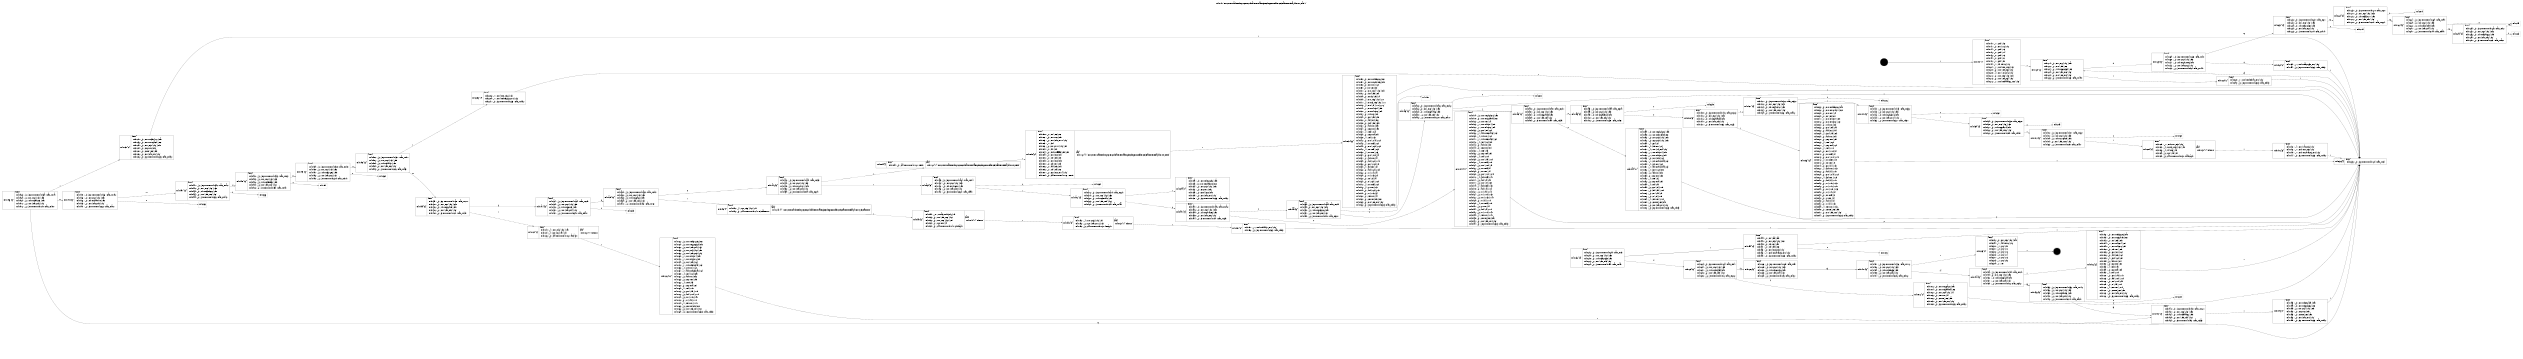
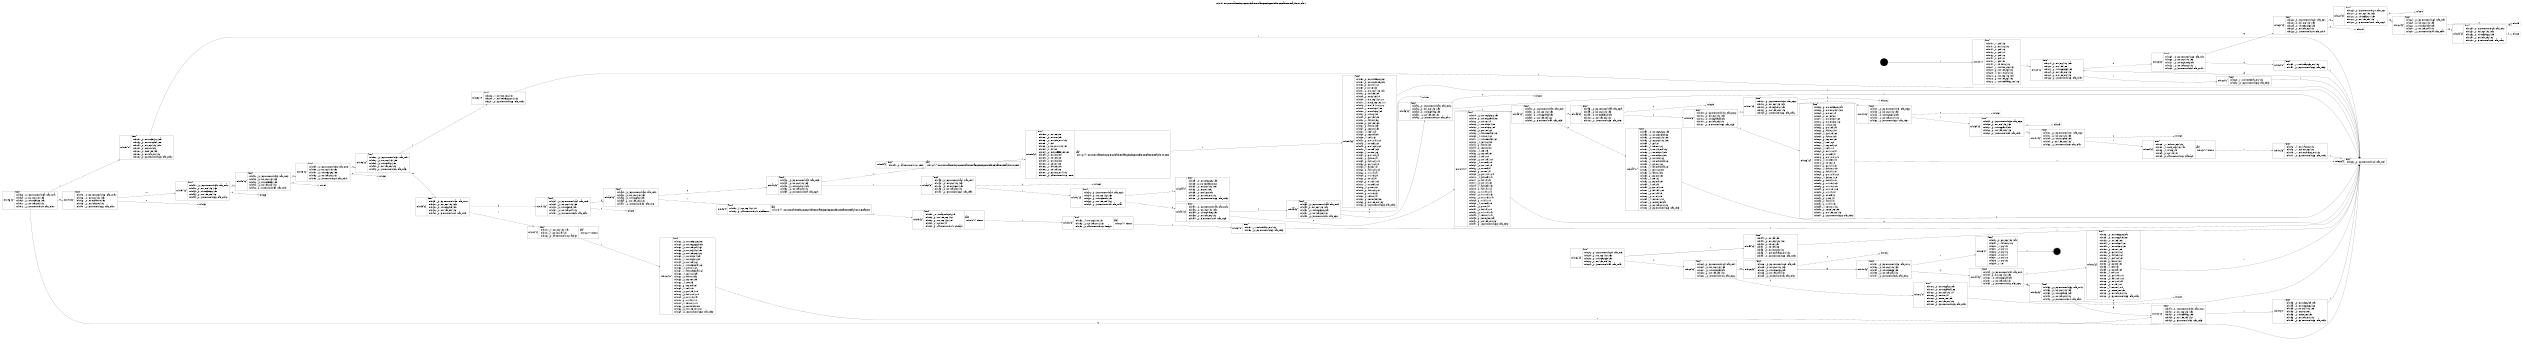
edge "0x401f99 [25]" -> "0x401cb5": now "0x4018e8 [25]" -> "0x401cb5"
